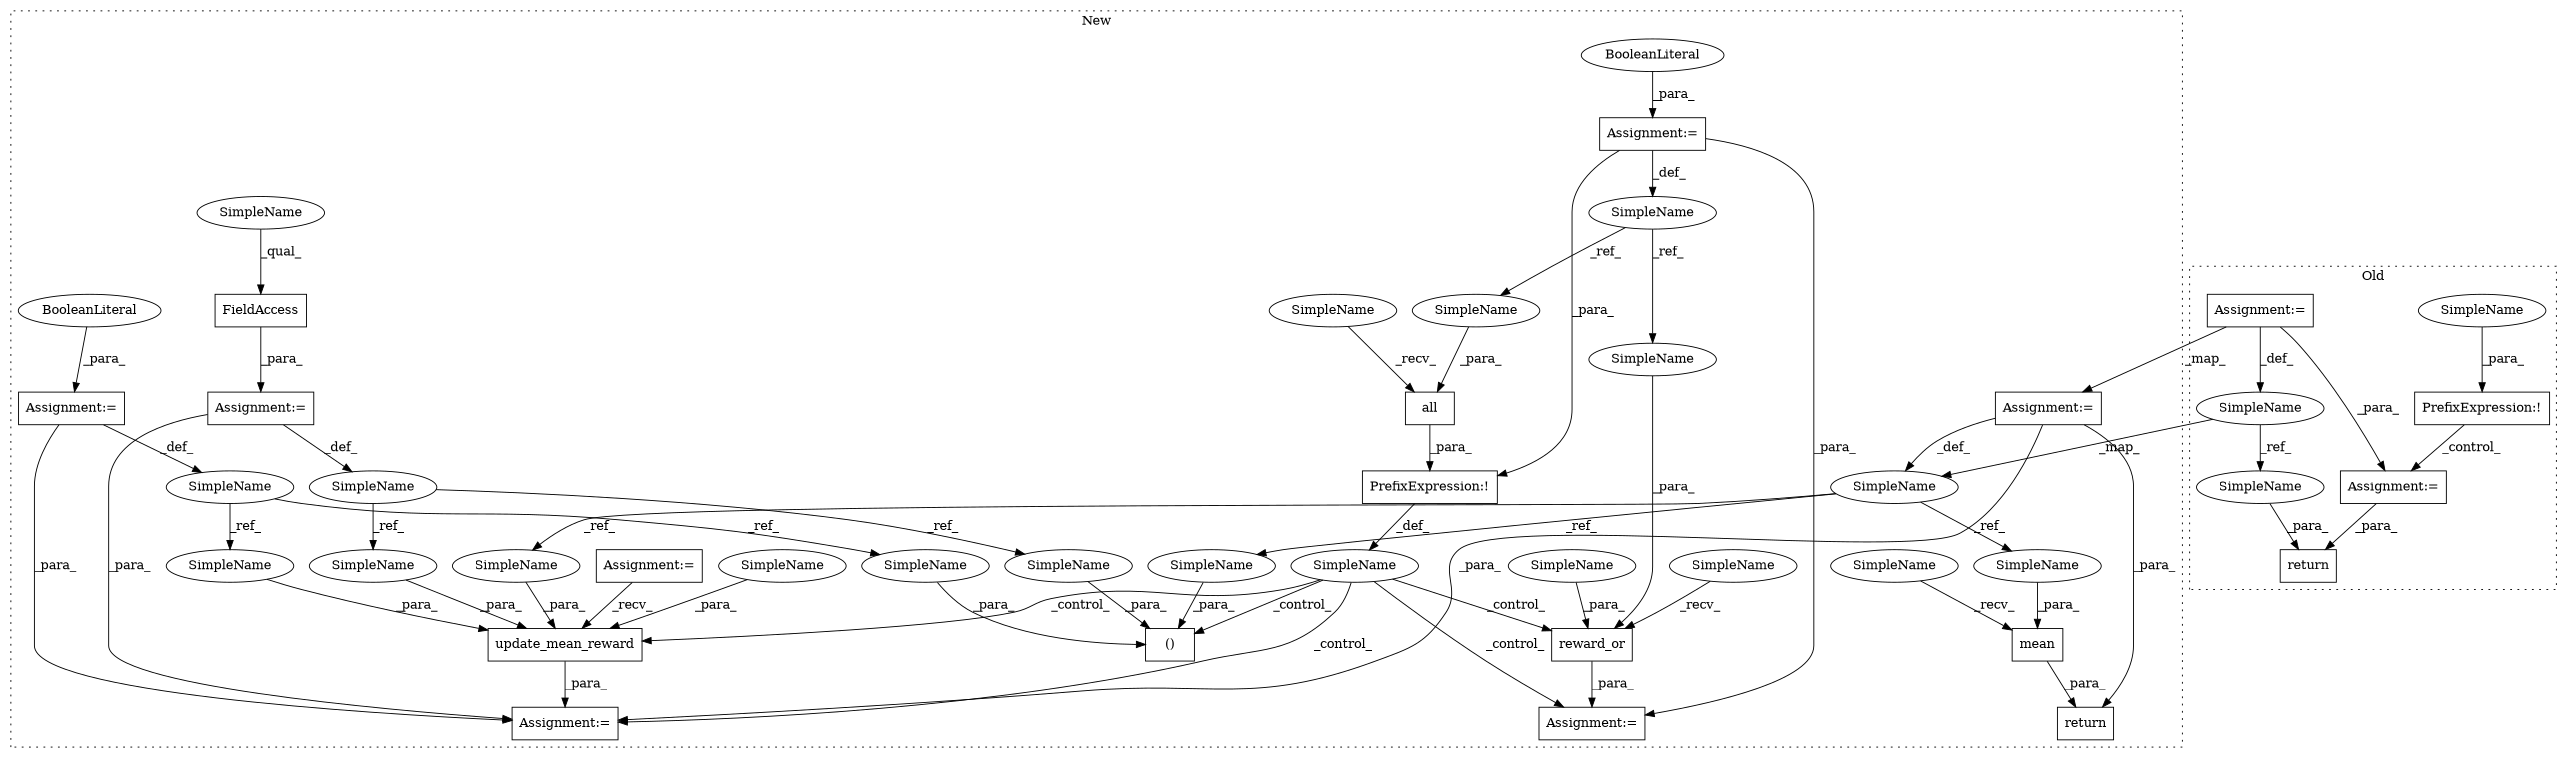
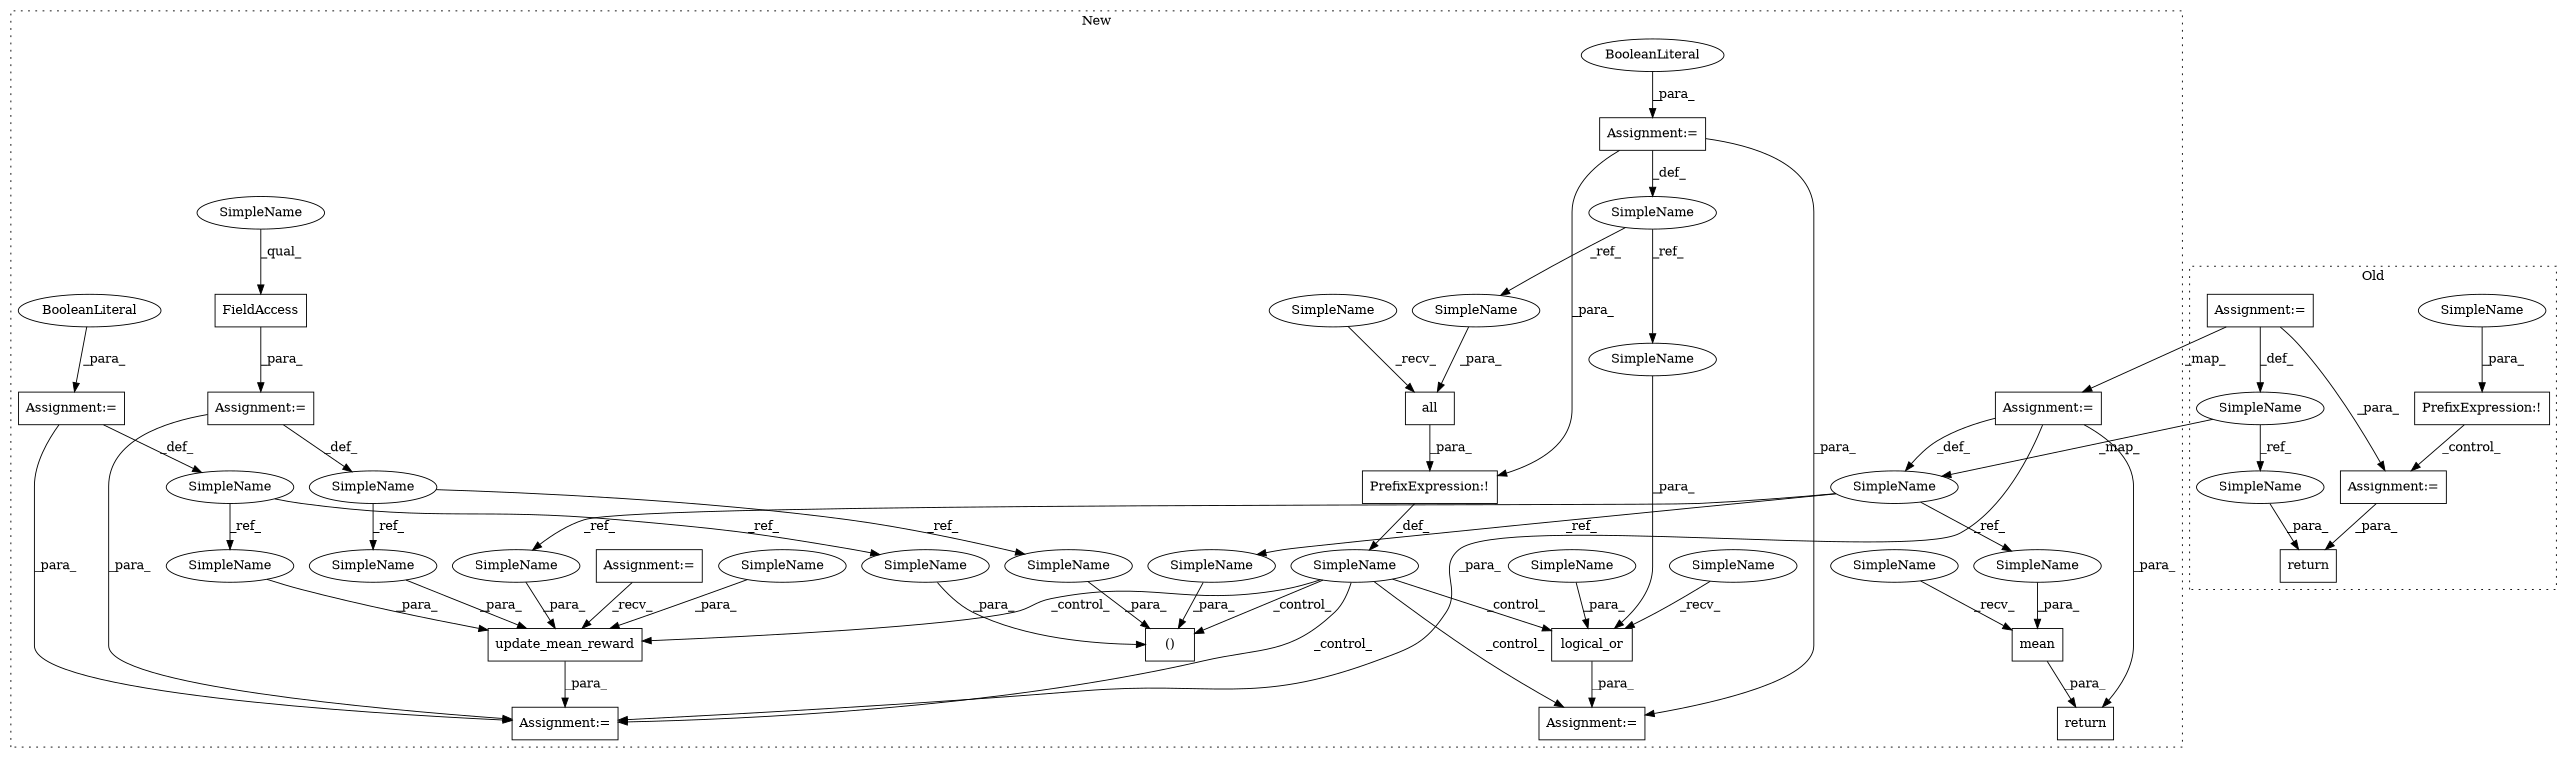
node "reward_or": label "reward_or" -> "logical_or"
